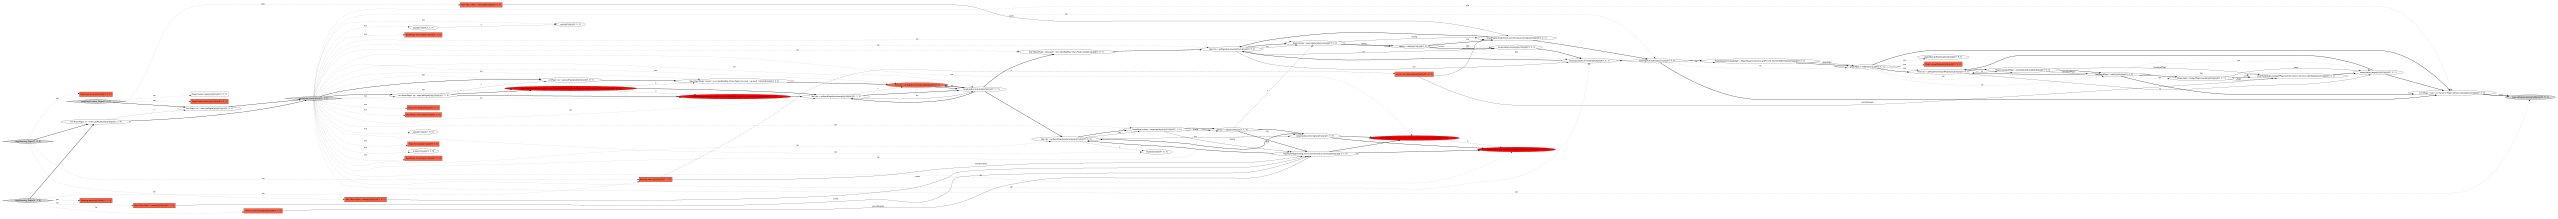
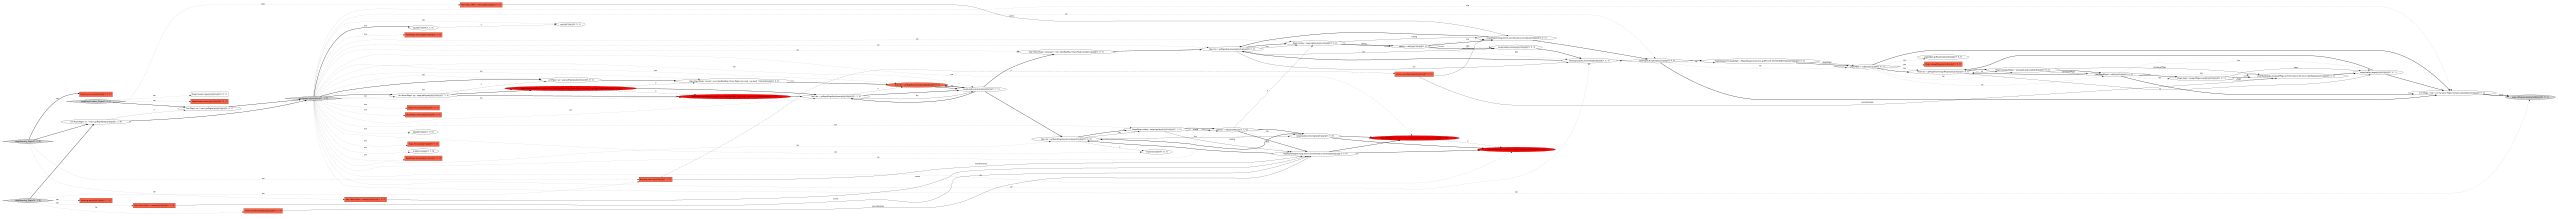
edge "!src.isEmpty()@@@4@@@['1', '1', '1']" -> "tgt@@@7@@@['1', '1', '0']": style dotted -> bold
edge "mergeReporting_Plugins['1', '0', '0']" -> "Reporting source@@@2@@@['1', '0', '0']": style dotted -> bold
